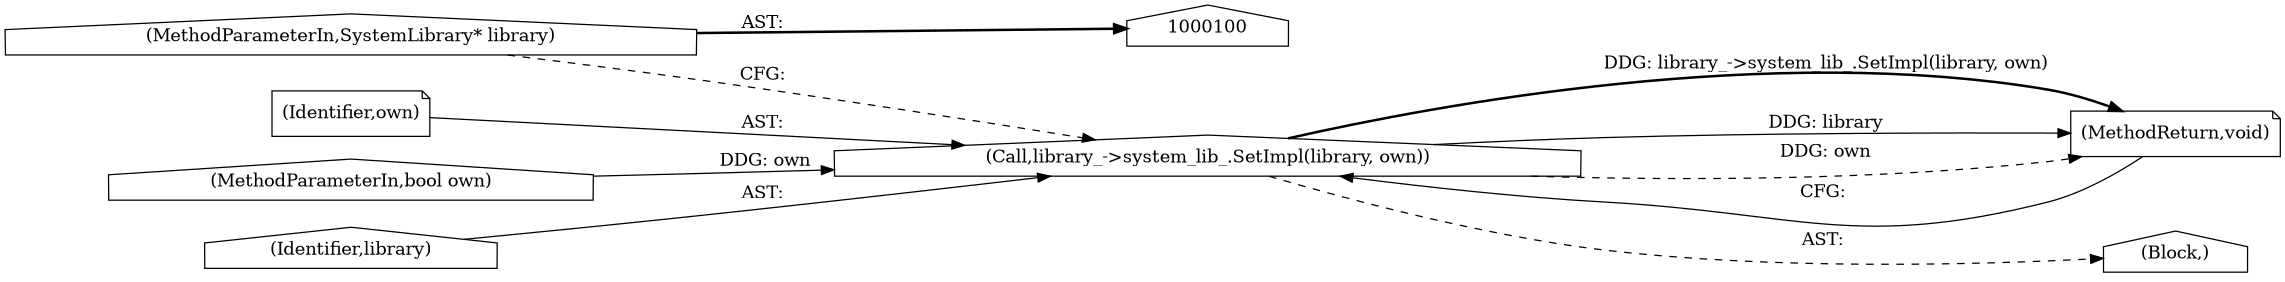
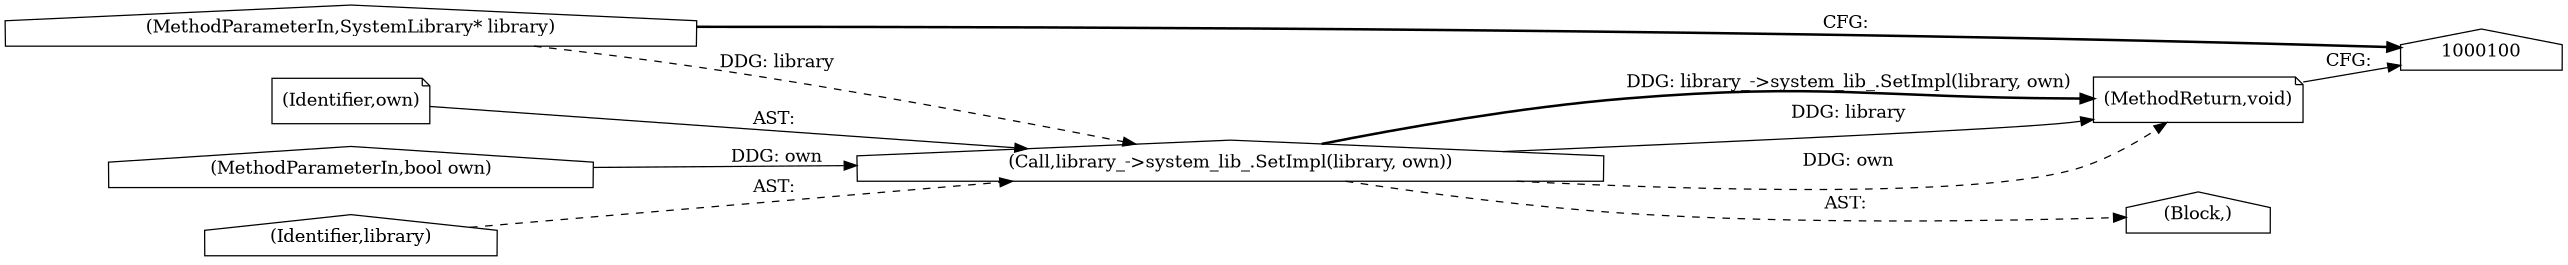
edge "(MethodParameterIn,SystemLibrary* library)" -> "1000100": label "AST: " -> "CFG: "
edge "(MethodParameterIn,SystemLibrary* library)" -> "(Call,library_->system_lib_.SetImpl(library, own))": label "CFG: " -> "DDG: library"
edge "(Identifier,library)" -> "(Call,library_->system_lib_.SetImpl(library, own))": style solid -> dashed
edge "(MethodReturn,void)" -> "(Call,library_->system_lib_.SetImpl(library, own))": now "(MethodReturn,void)" -> "1000100"
